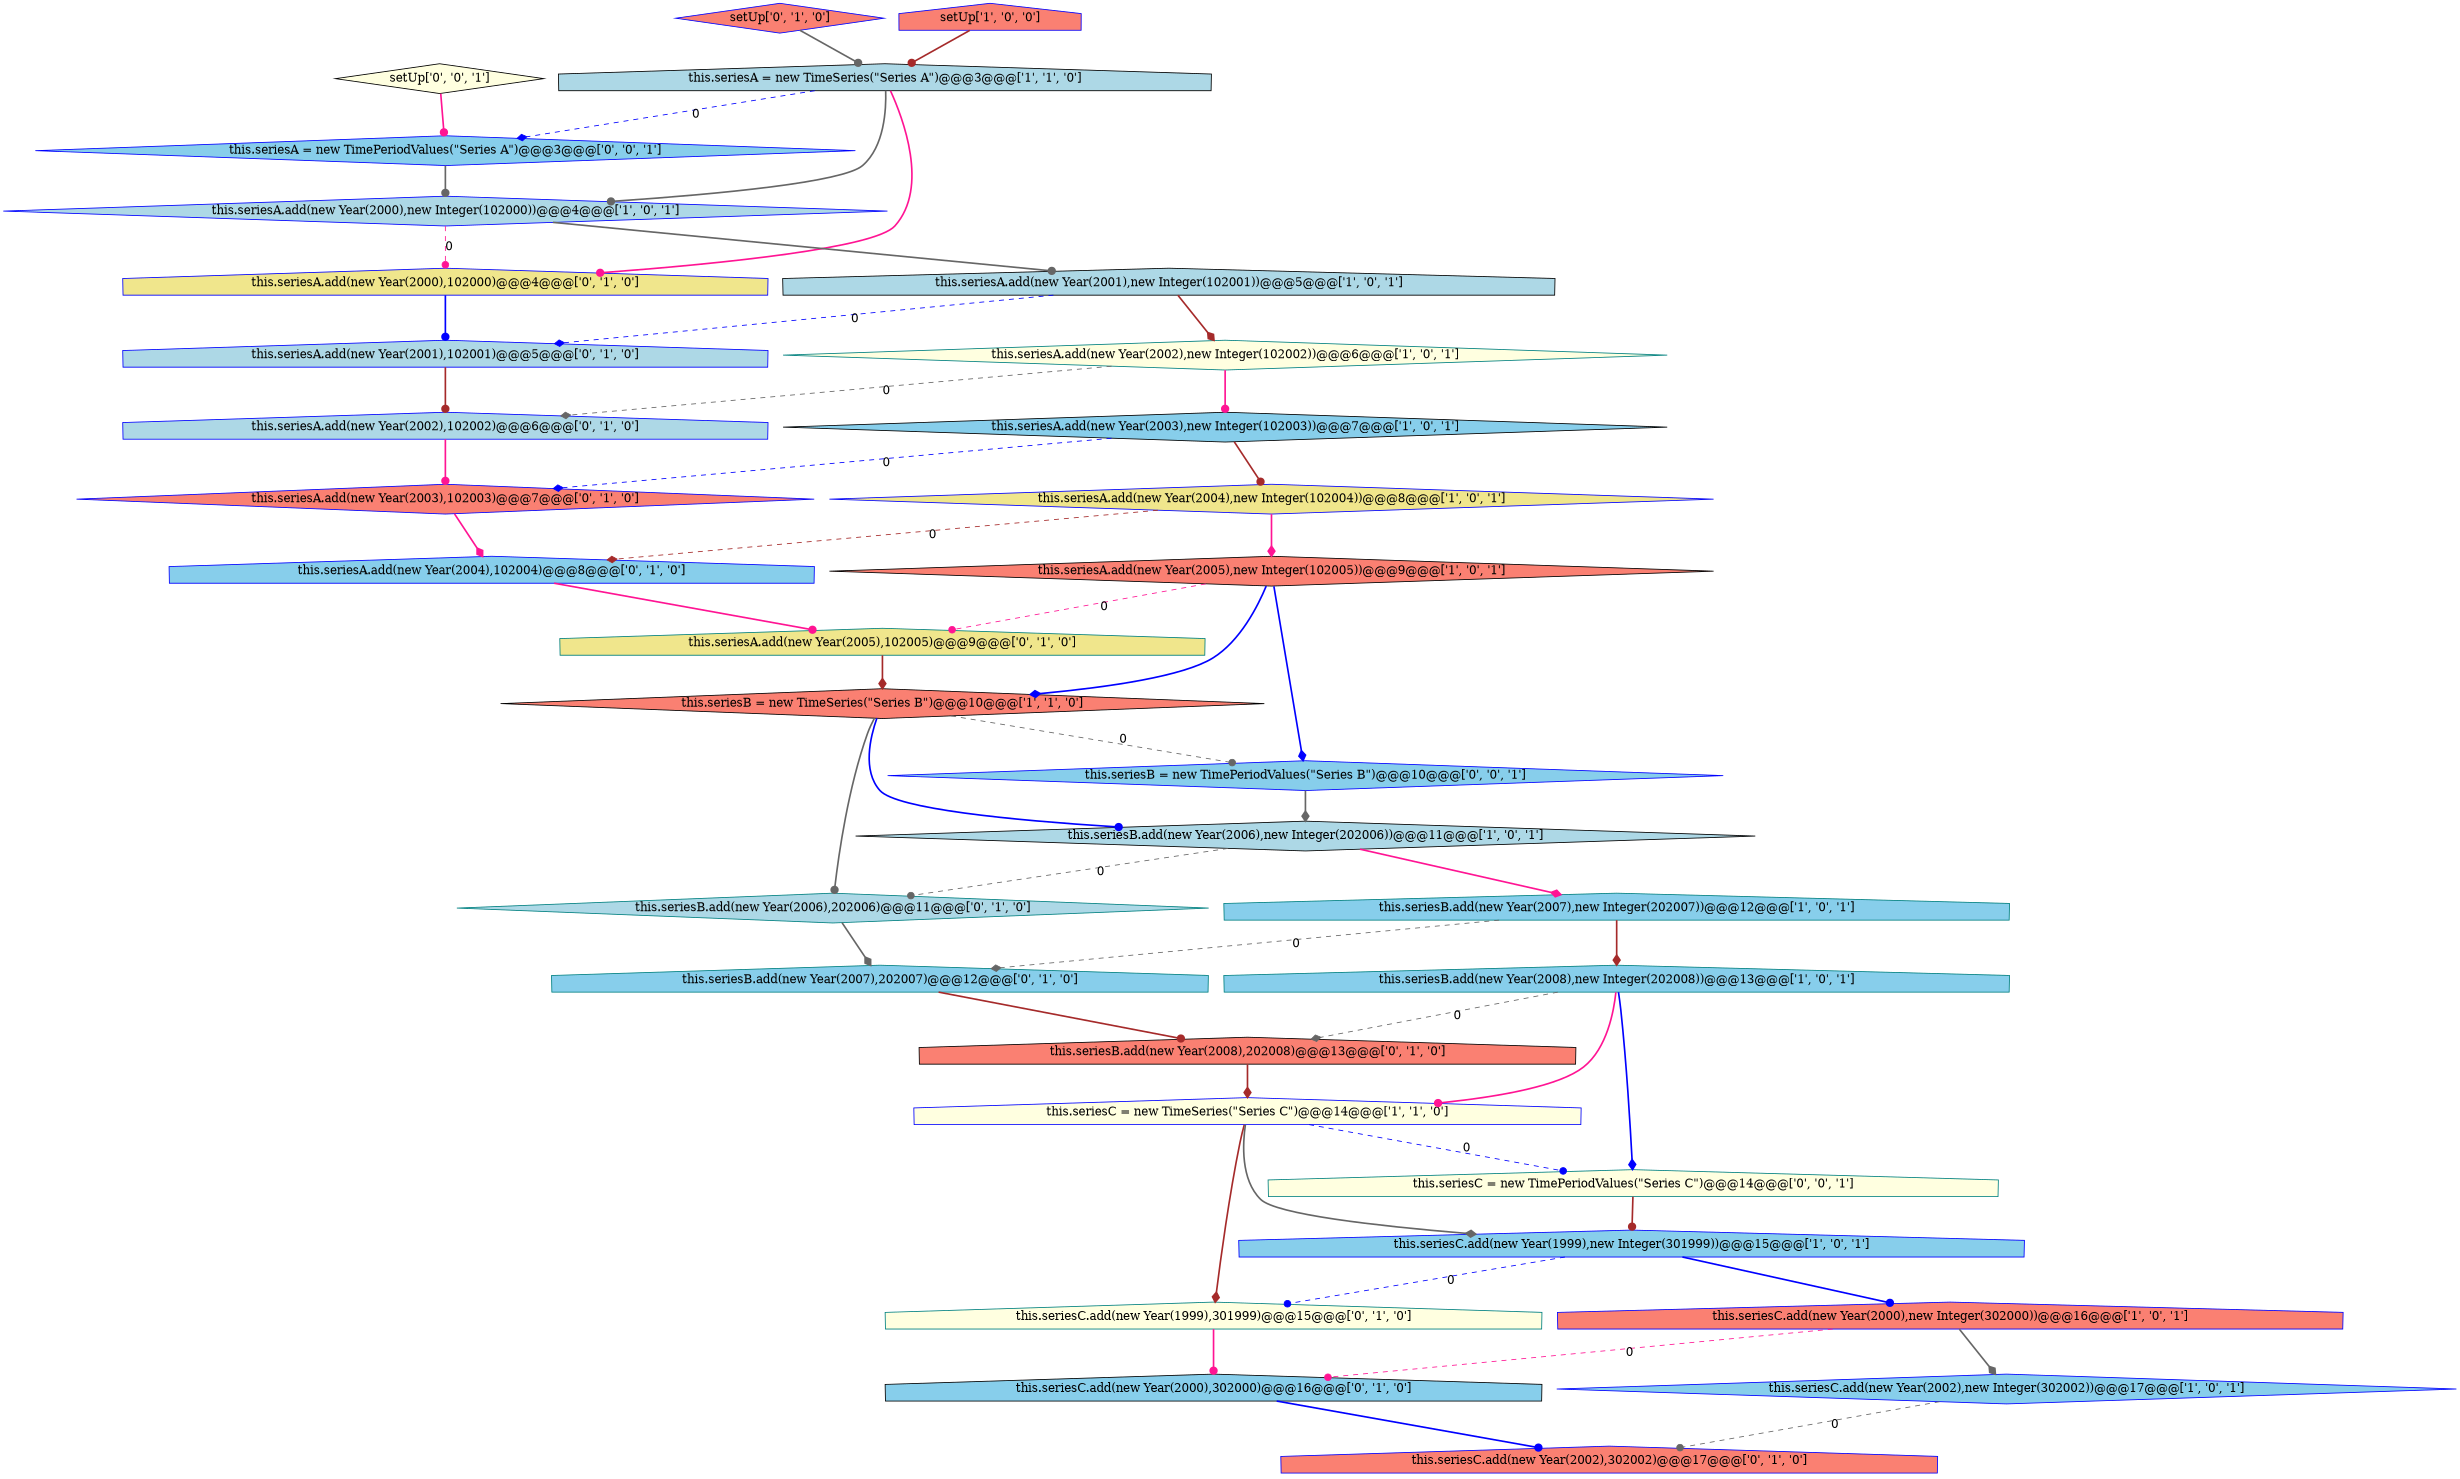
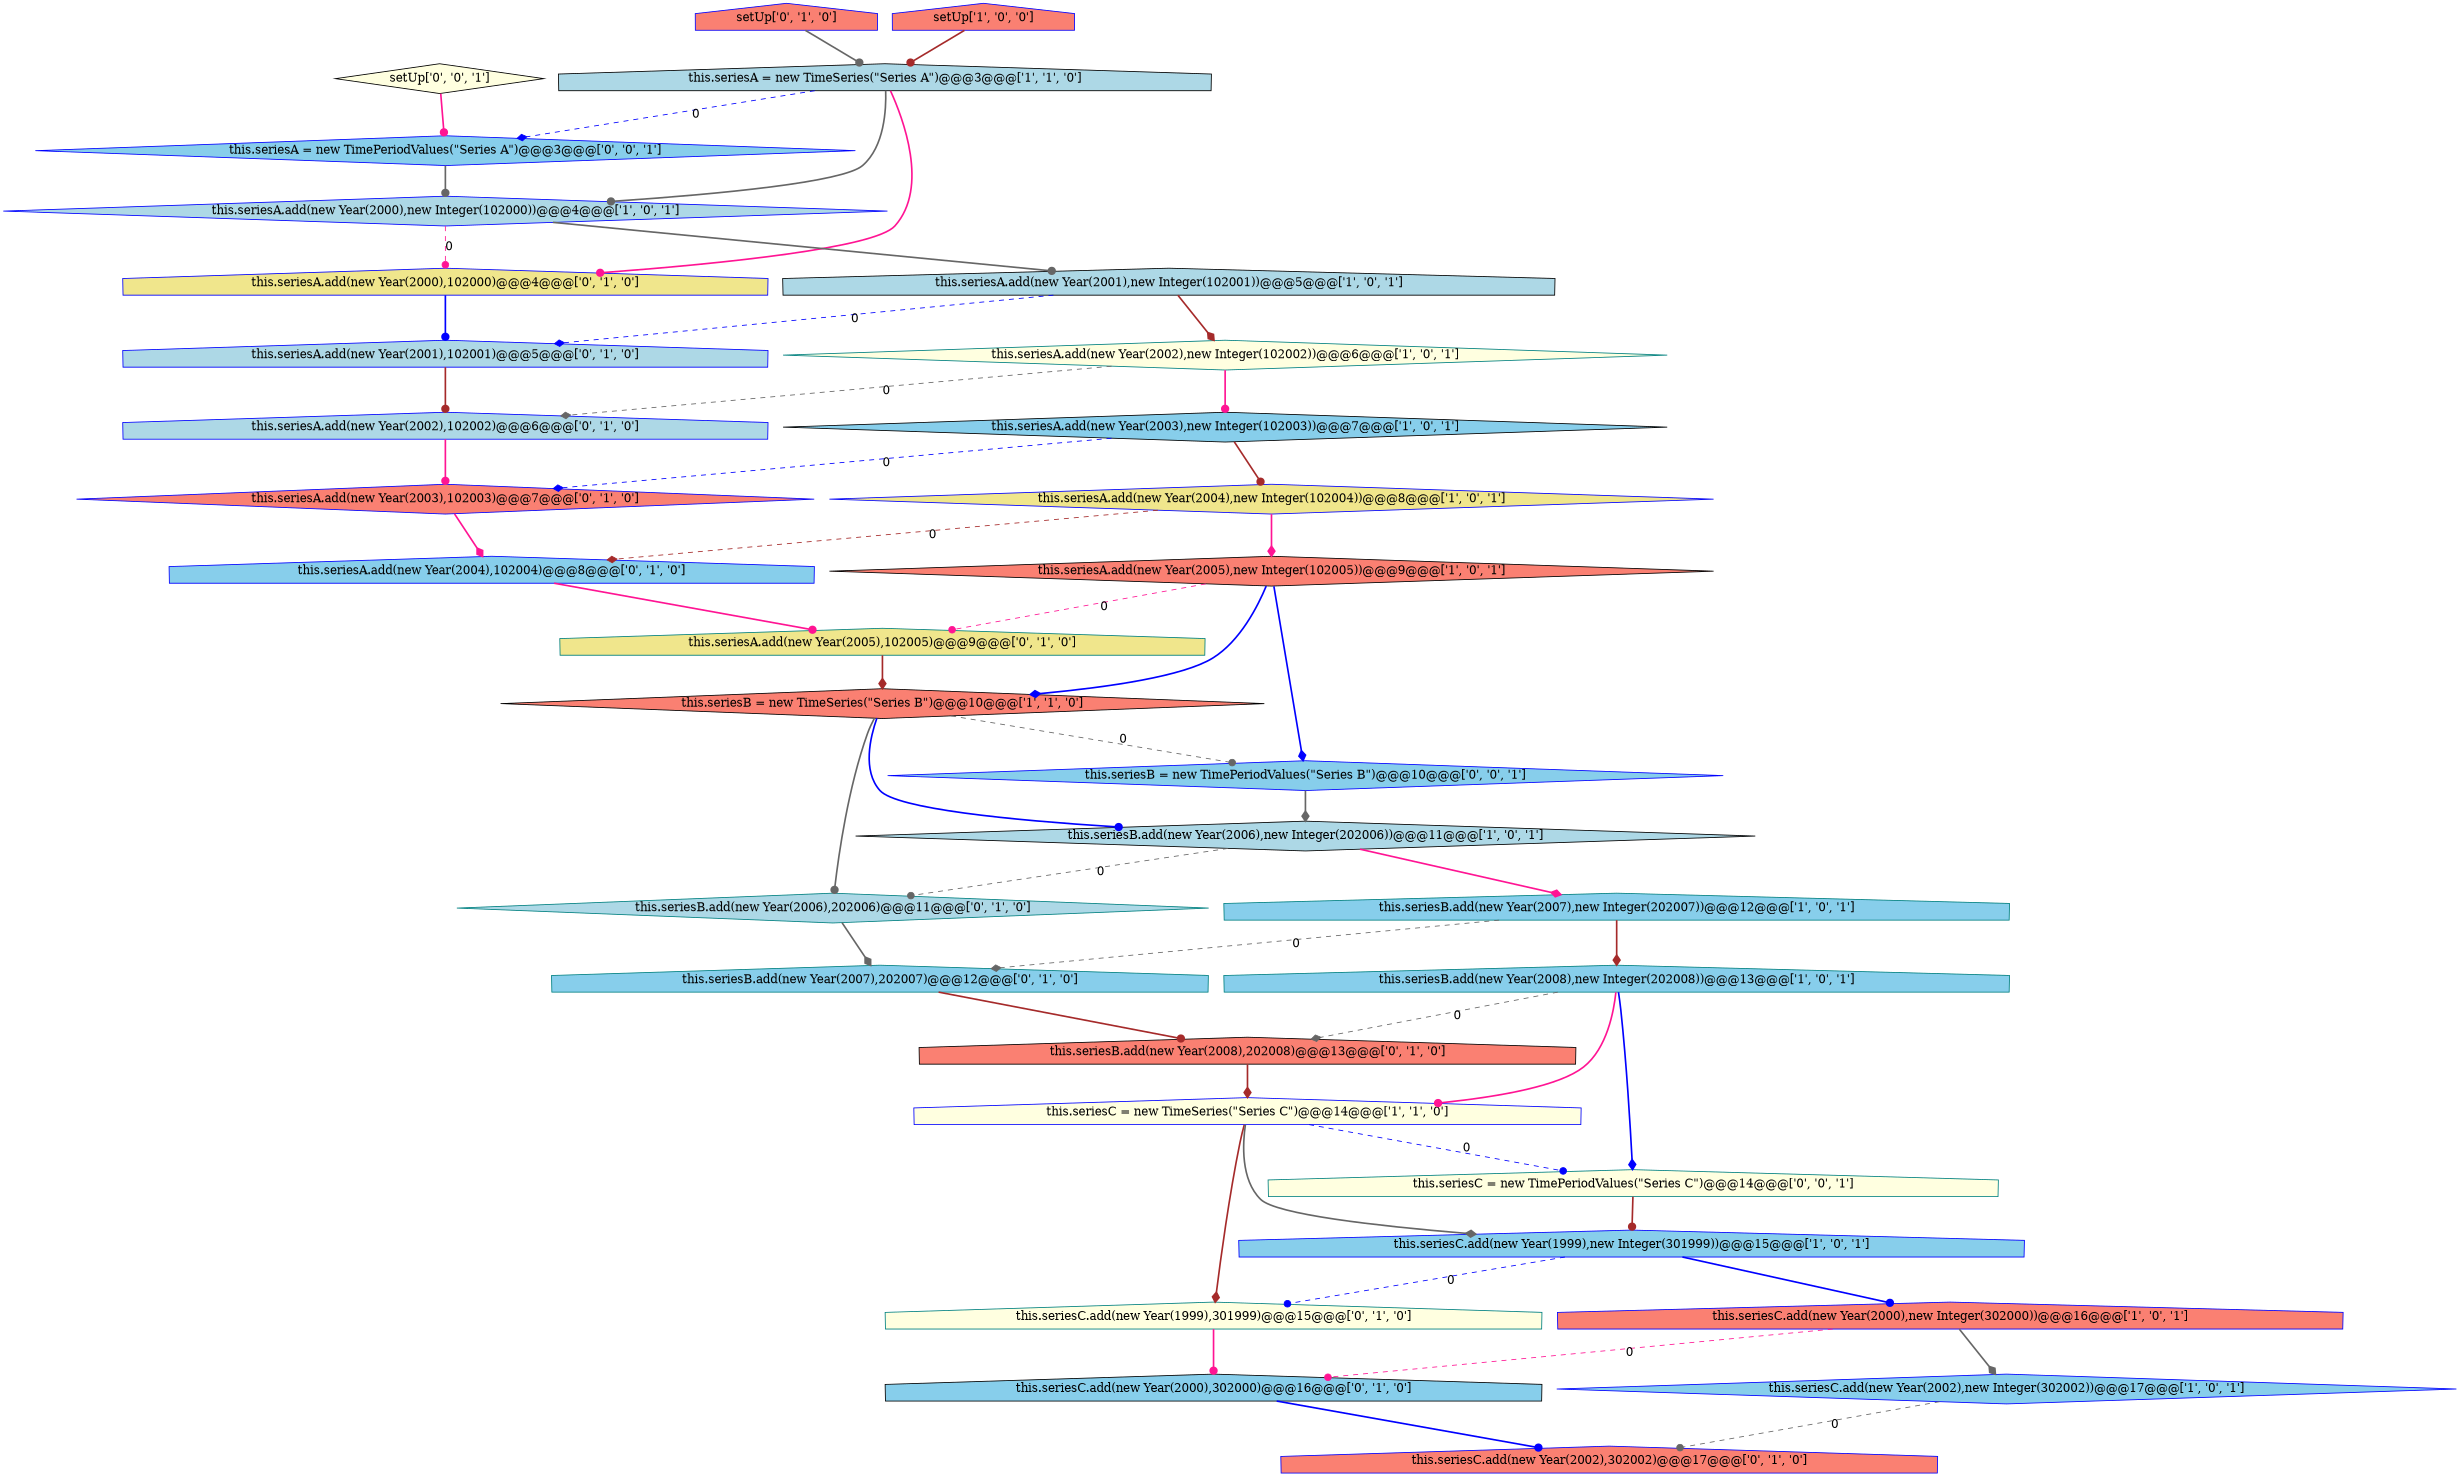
node "setUp['0', '1', '0']": shape diamond -> house
